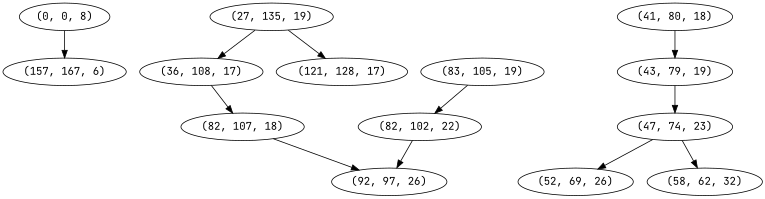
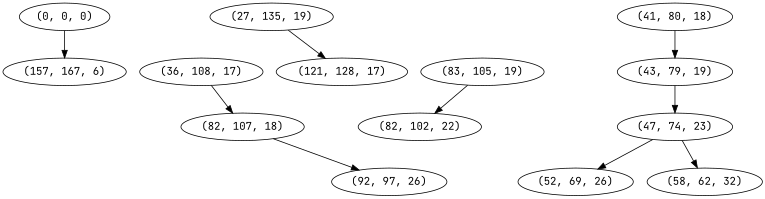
node "(0, 0, 8)": label "(0, 0, 8)" -> "(0, 0, 0)"
edge "(27, 135, 19)" -> "(36, 108, 17)": removed
edge "(82, 102, 22)" -> "(92, 97, 26)": removed
